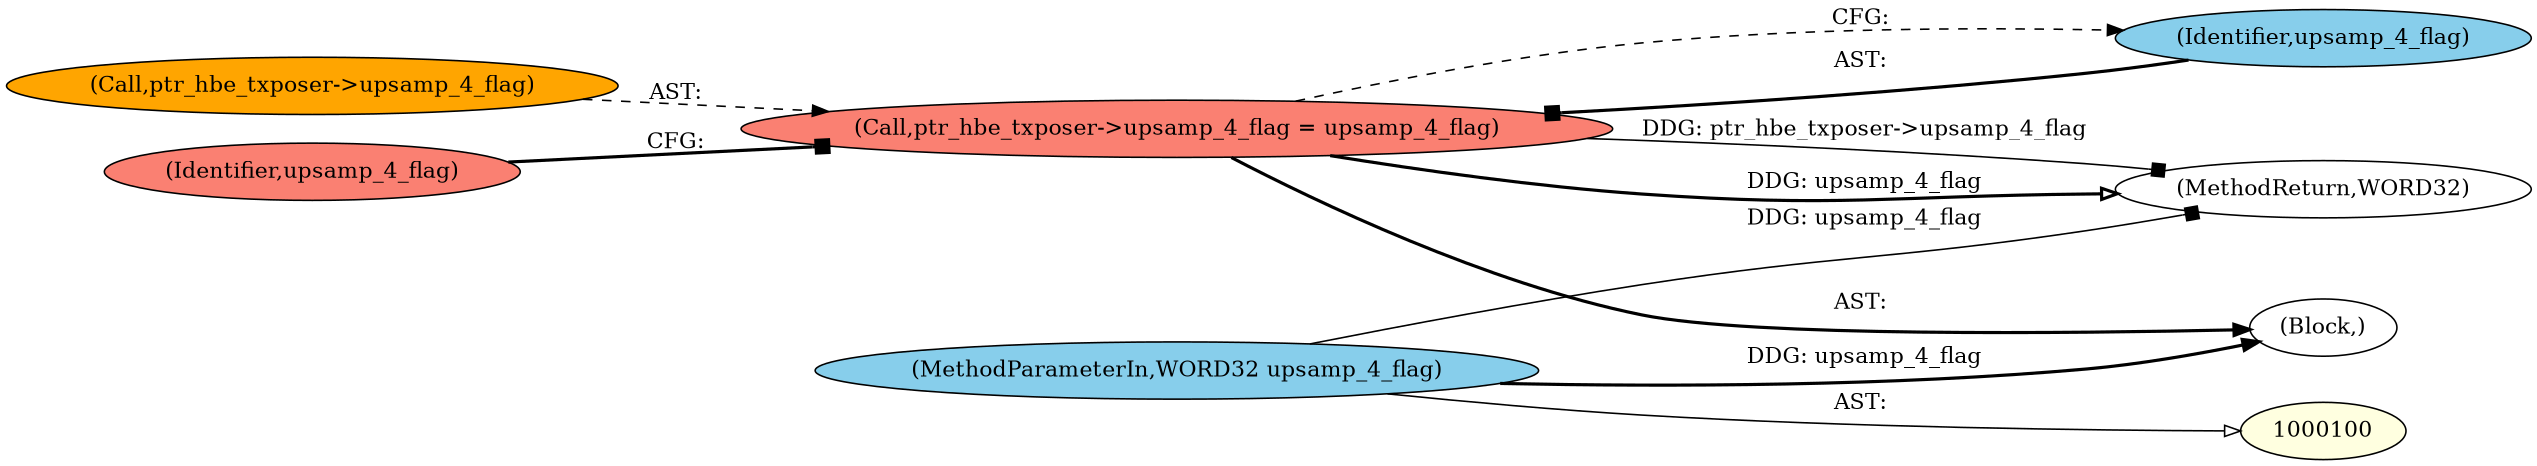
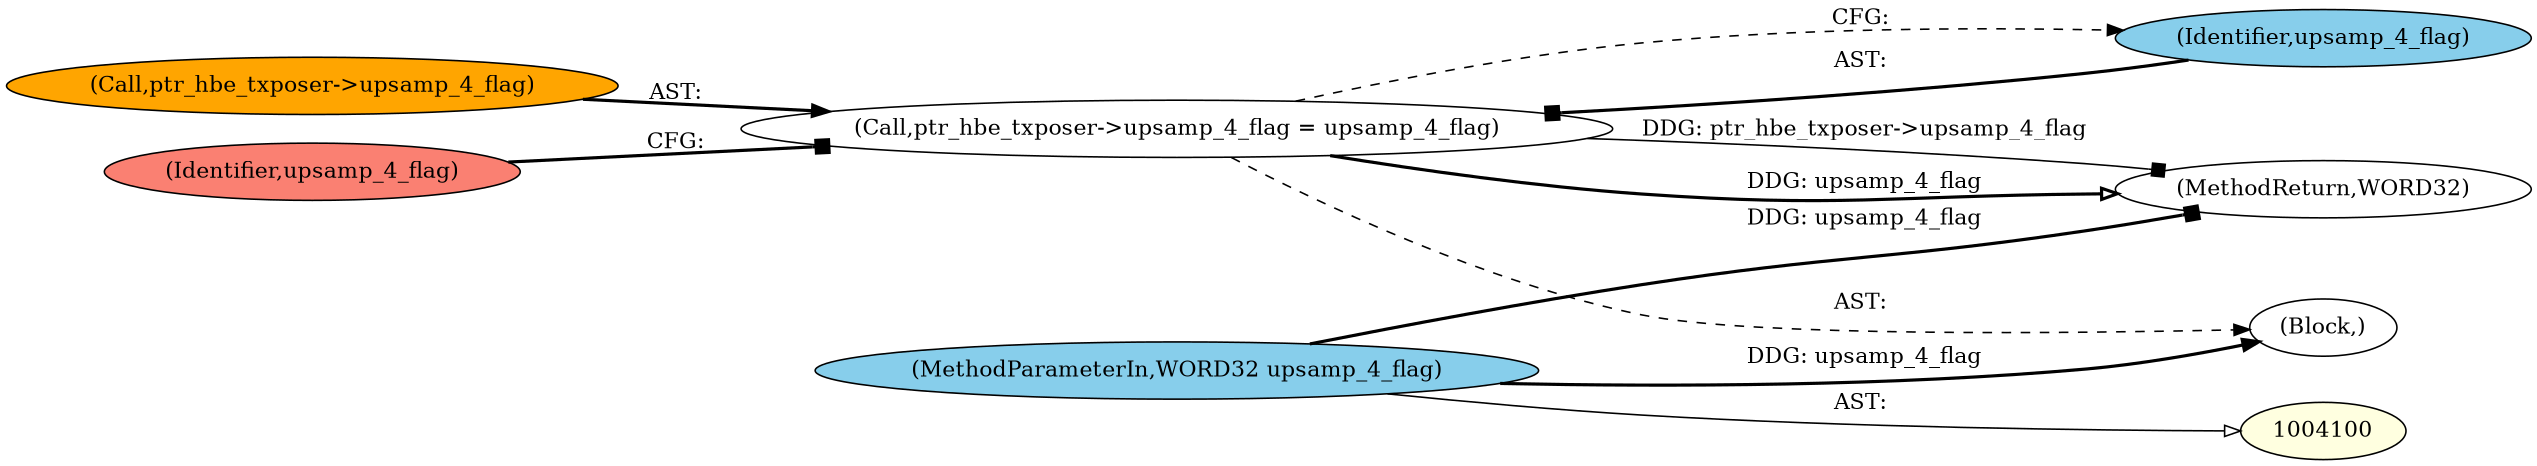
edge "(Call,ptr_hbe_txposer->upsamp_4_flag)" -> "(Call,ptr_hbe_txposer->upsamp_4_flag = upsamp_4_flag)": style dashed -> bold
node "(Call,ptr_hbe_txposer->upsamp_4_flag = upsamp_4_flag)": fillcolor salmon -> white
edge "(MethodParameterIn,WORD32 upsamp_4_flag)" -> "(MethodReturn,WORD32)": style solid -> bold
edge "(Call,ptr_hbe_txposer->upsamp_4_flag = upsamp_4_flag)" -> "(Block,)": style bold -> dashed
node "1000100": label "1000100" -> "1004100"
